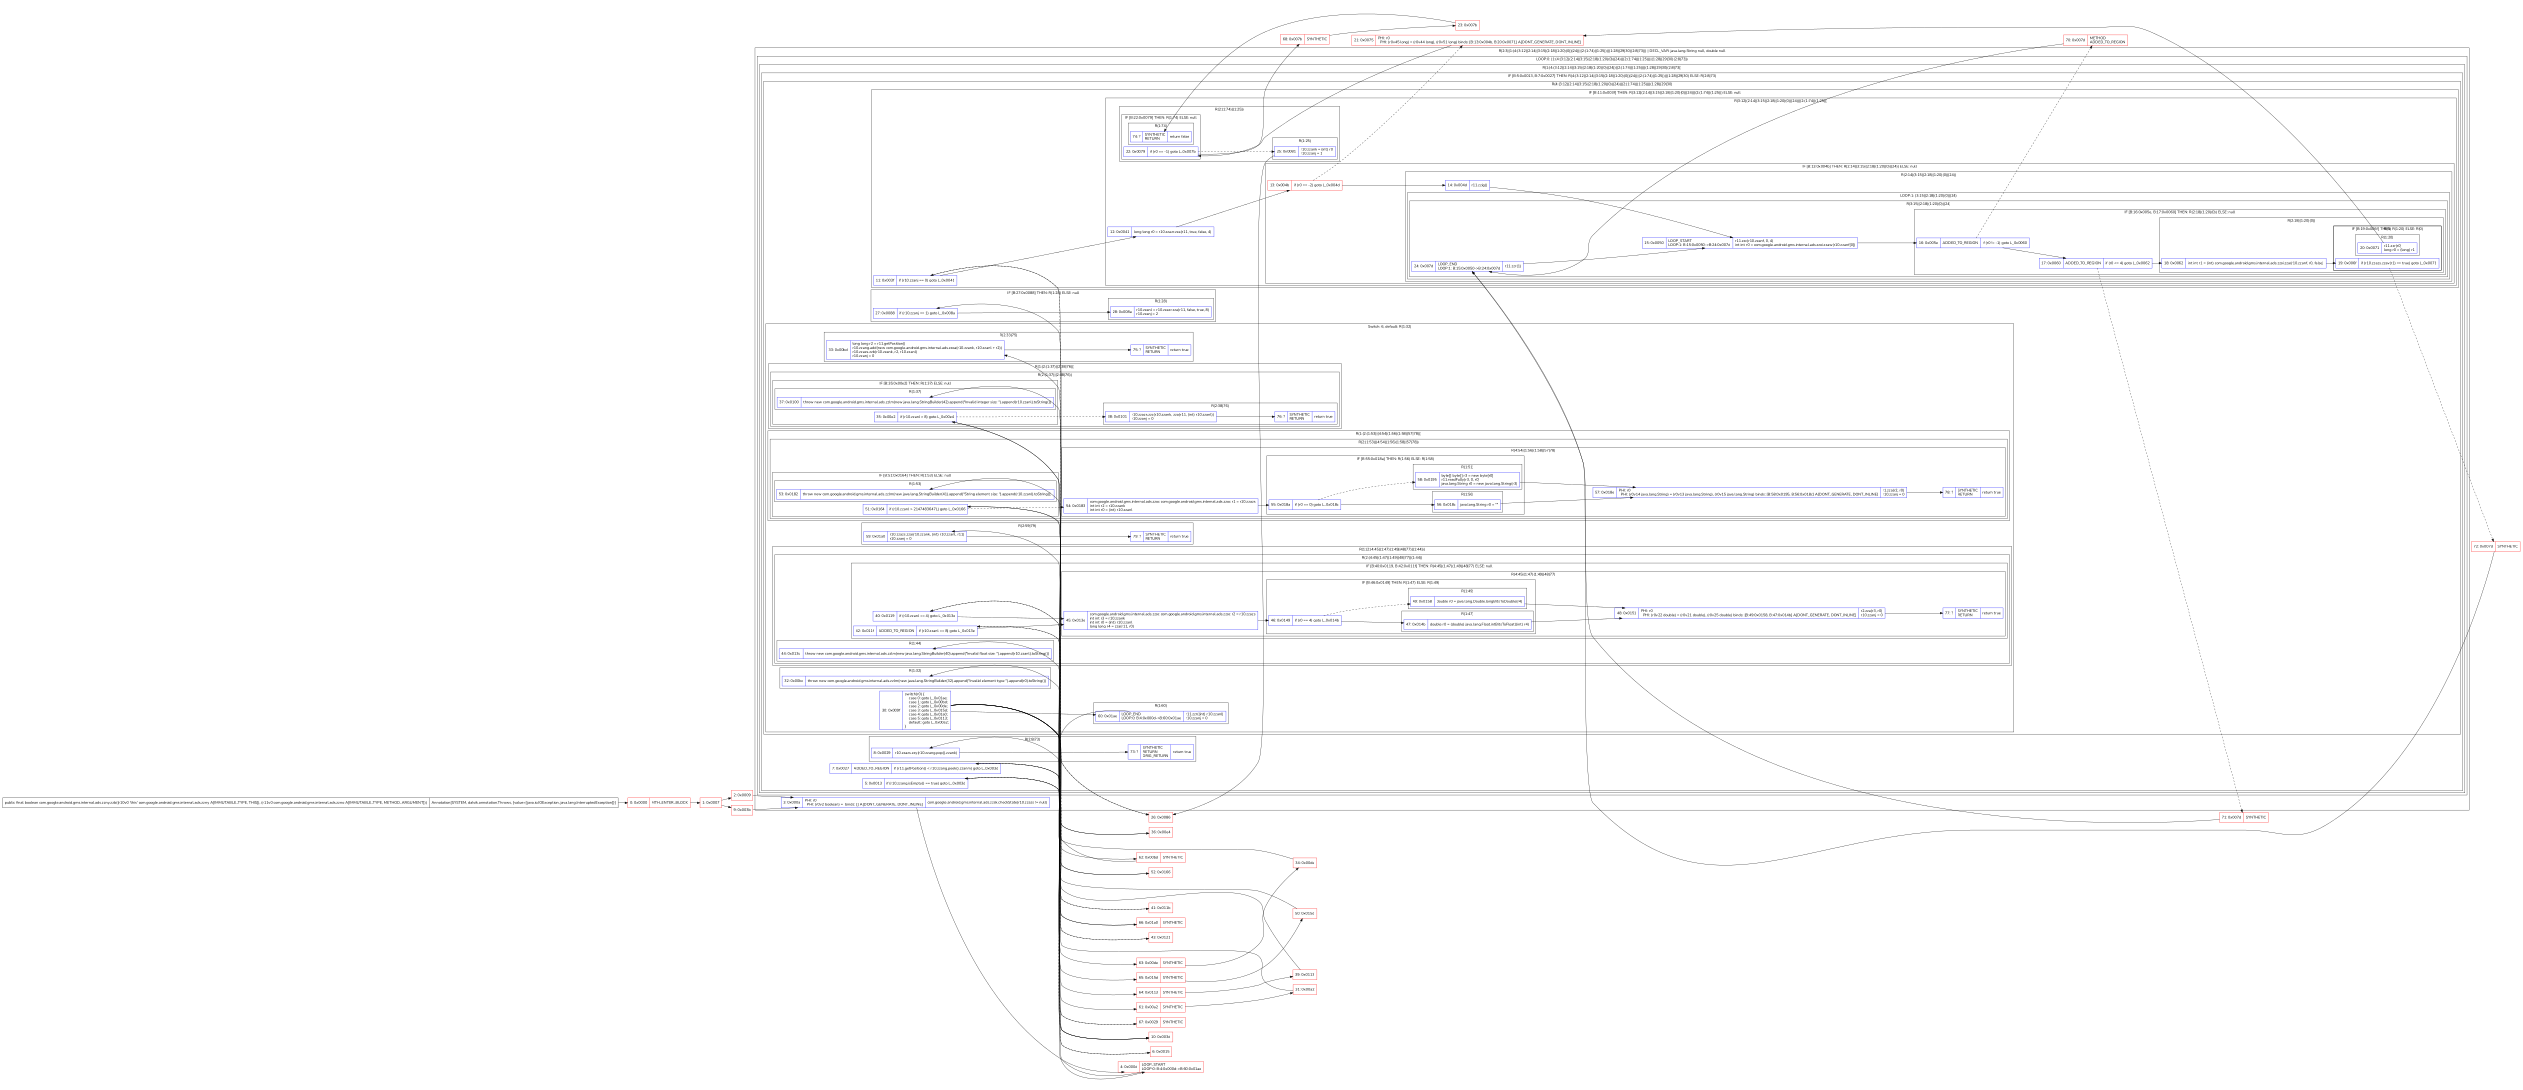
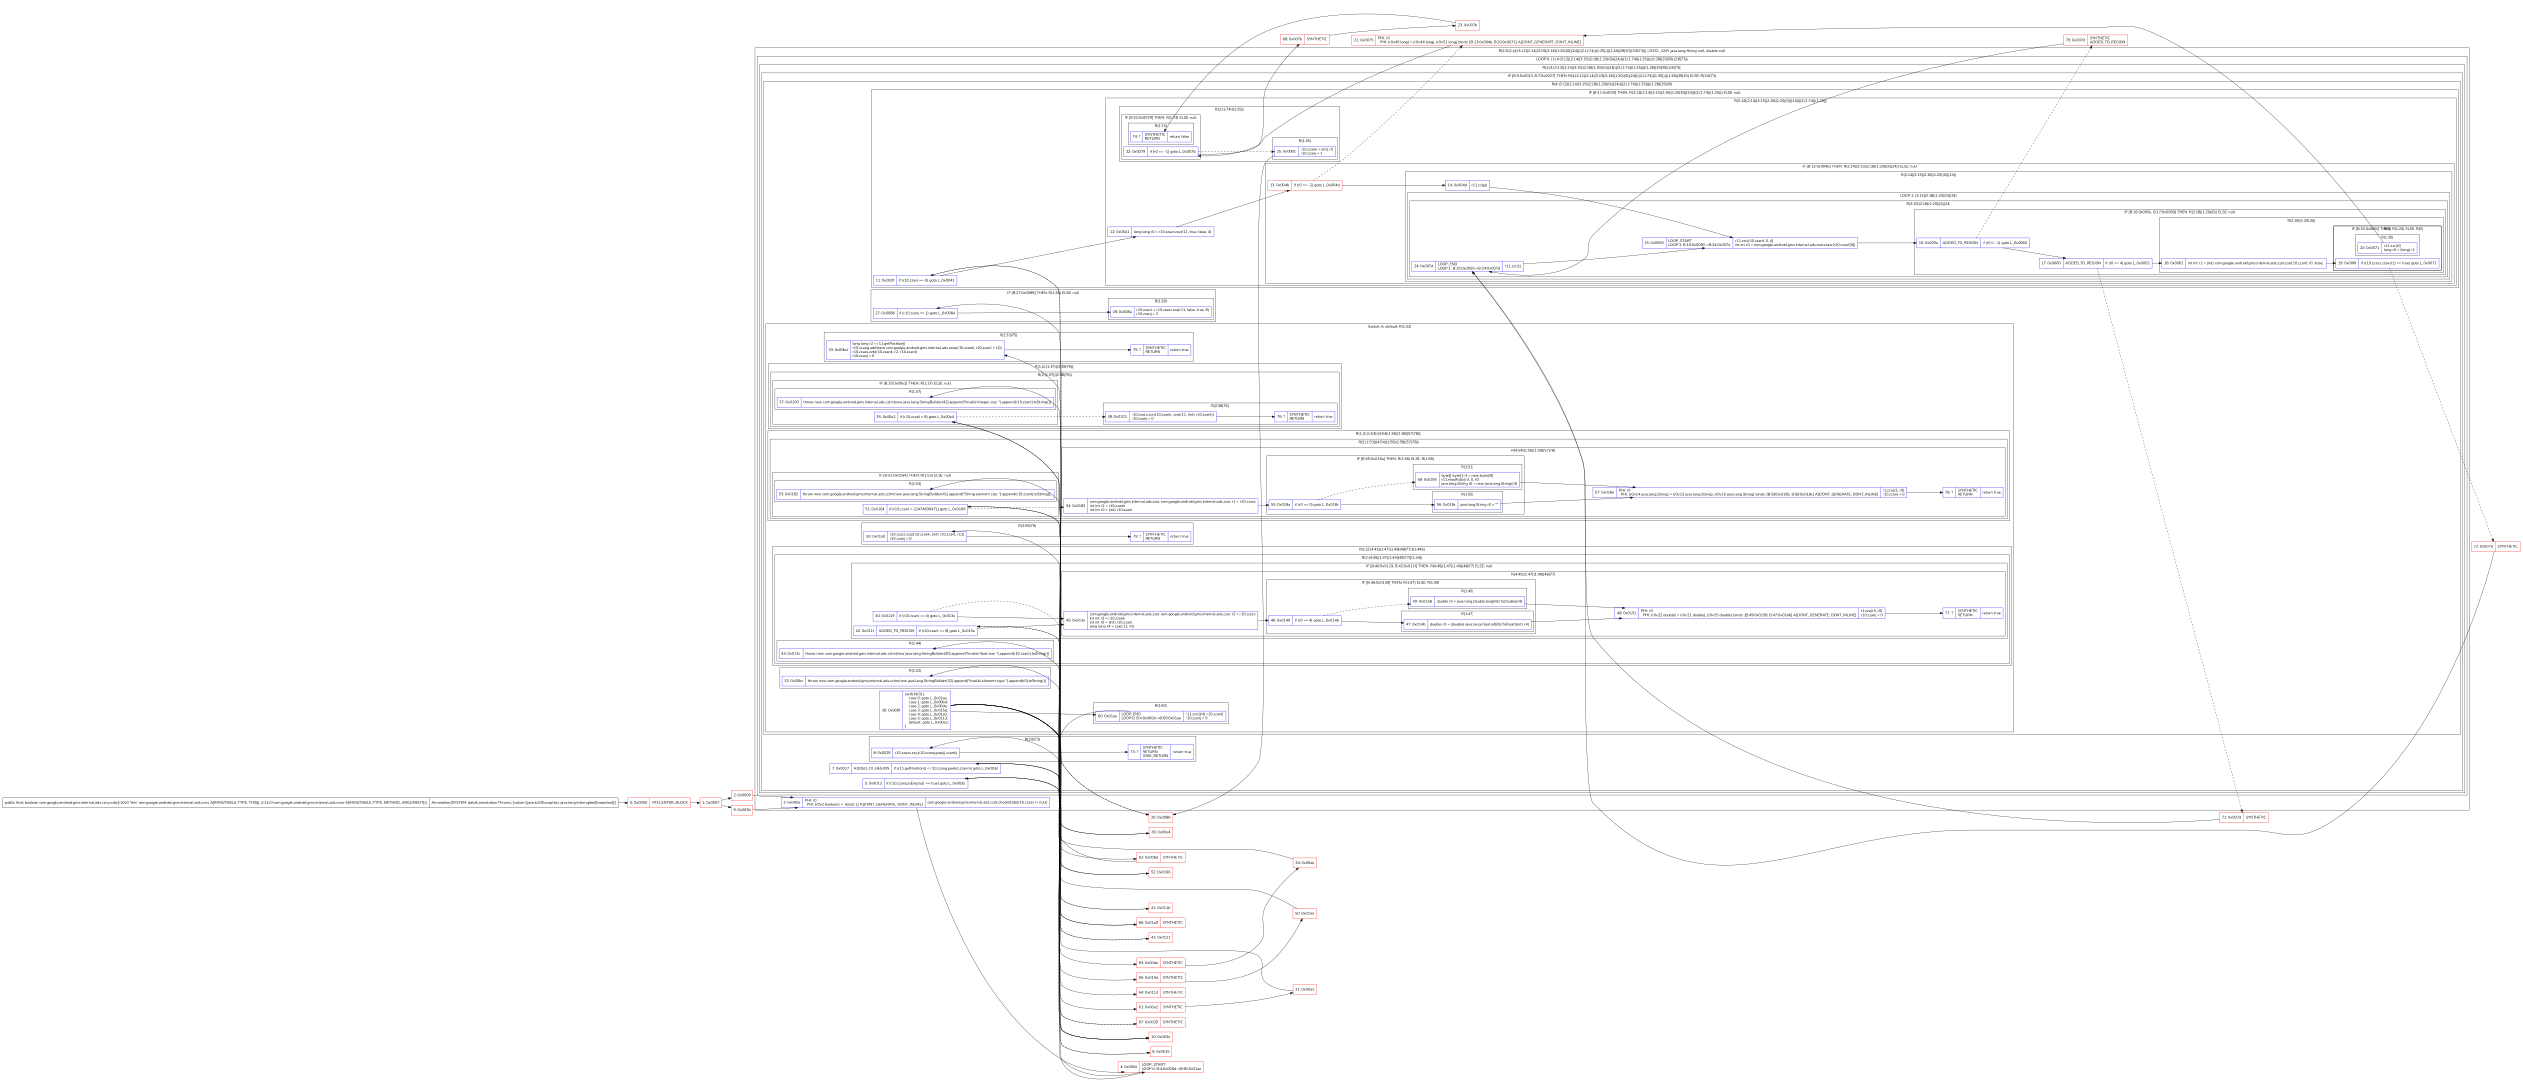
node "70: 0x007d": text "METHOD" -> "SYNTHETIC"
node "39: 0x0113": removed
